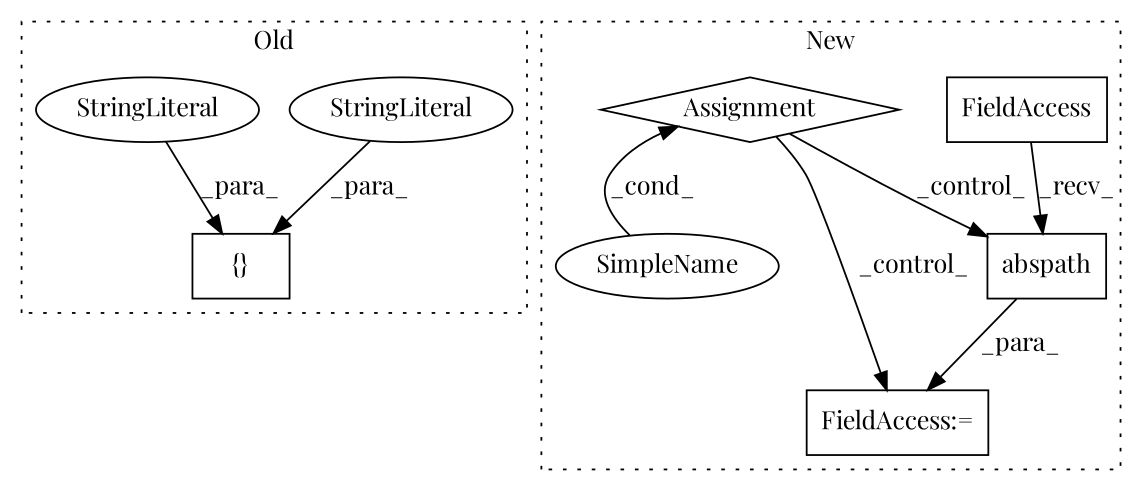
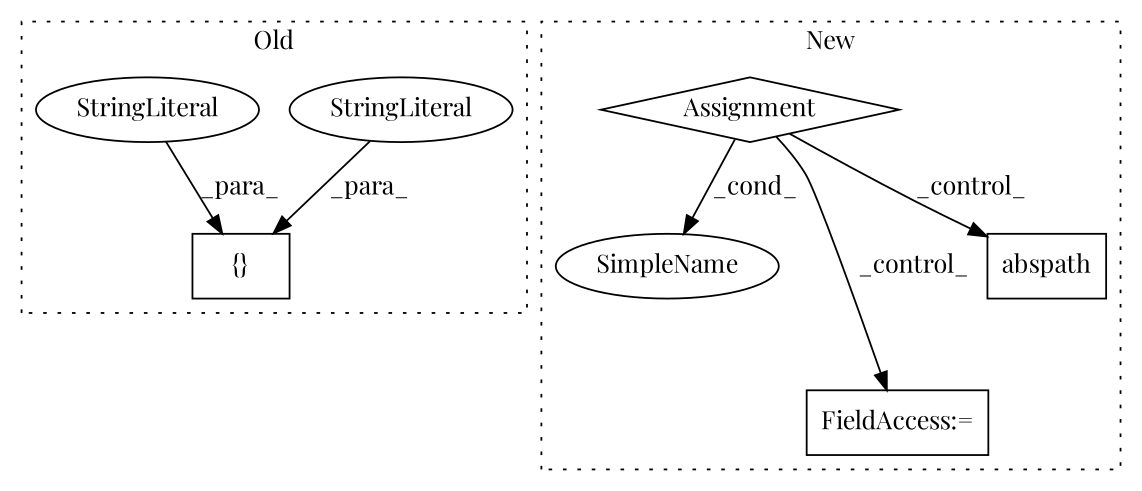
node "FieldAccess": removed
edge "SimpleName" -> "Assignment": reversed
edge "abspath" -> "FieldAccess:=": removed, label "_para_"
